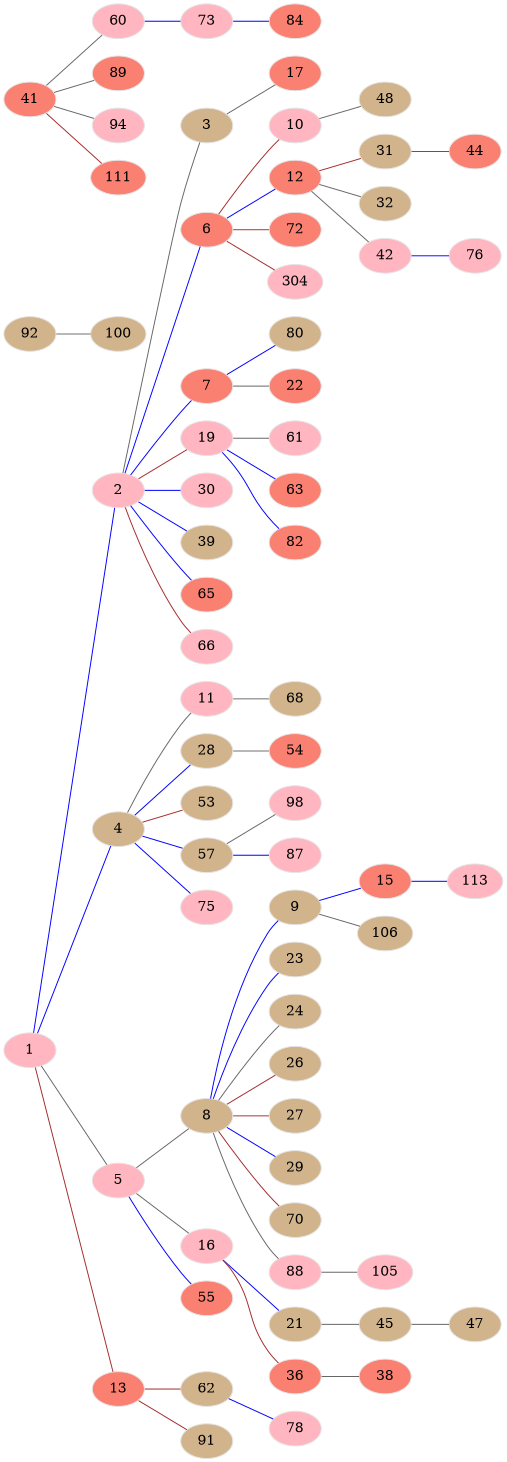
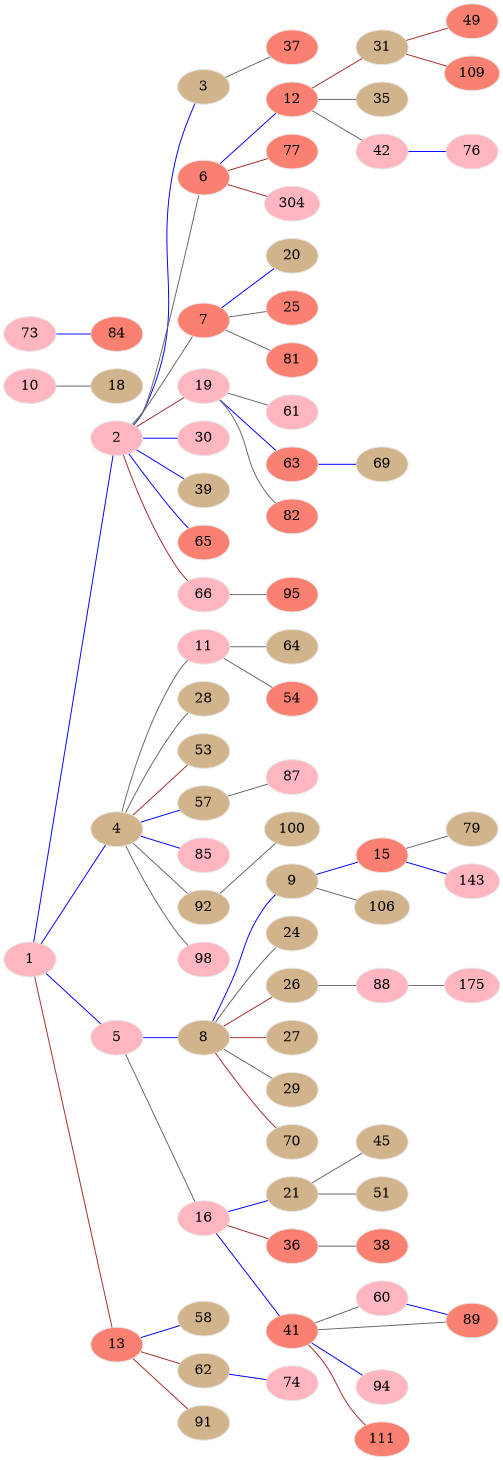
edge "60" -- "73": now "60" -- "89"
node "17": label "17" -> "37"
node "109": added
node "48": label "48" -> "18"
edge "41" -- "94": color gray40 -> blue
node "44": label "44" -> "49"
edge "10" -- "6": removed
node "32": label "32" -> "35"
node "72": label "72" -> "77"
edge "3" -- "2": color gray40 -> blue
node "80": label "80" -> "20"
edge "6" -- "2": color blue -> gray40
node "81": added
node "22": label "22" -> "25"
edge "7" -- "2": color blue -> gray40
node "69": added
edge "19" -- "82": color blue -> gray40
node "95": added
node "68": label "68" -> "64"
edge "28" -- "54": now "11" -- "54"
edge "28" -- "4": color blue -> gray40
edge "98" -- "57": now "98" -- "4"
node "79": added
edge "57" -- "87": color blue -> gray40
edge "4" -- "92": added
node "113": label "113" -> "143"
node "75": label "75" -> "85"
node "23": removed
edge "1" -- "5": color gray40 -> blue
edge "8" -- "29": color blue -> gray40
edge "8" -- "5": color gray40 -> blue
node "51": added
edge "8" -- "88": now "26" -- "88"
node "105": label "105" -> "175"
edge "16" -- "41": added
node "55": removed
node "58": added
node "47": removed
node "78": label "78" -> "74"
